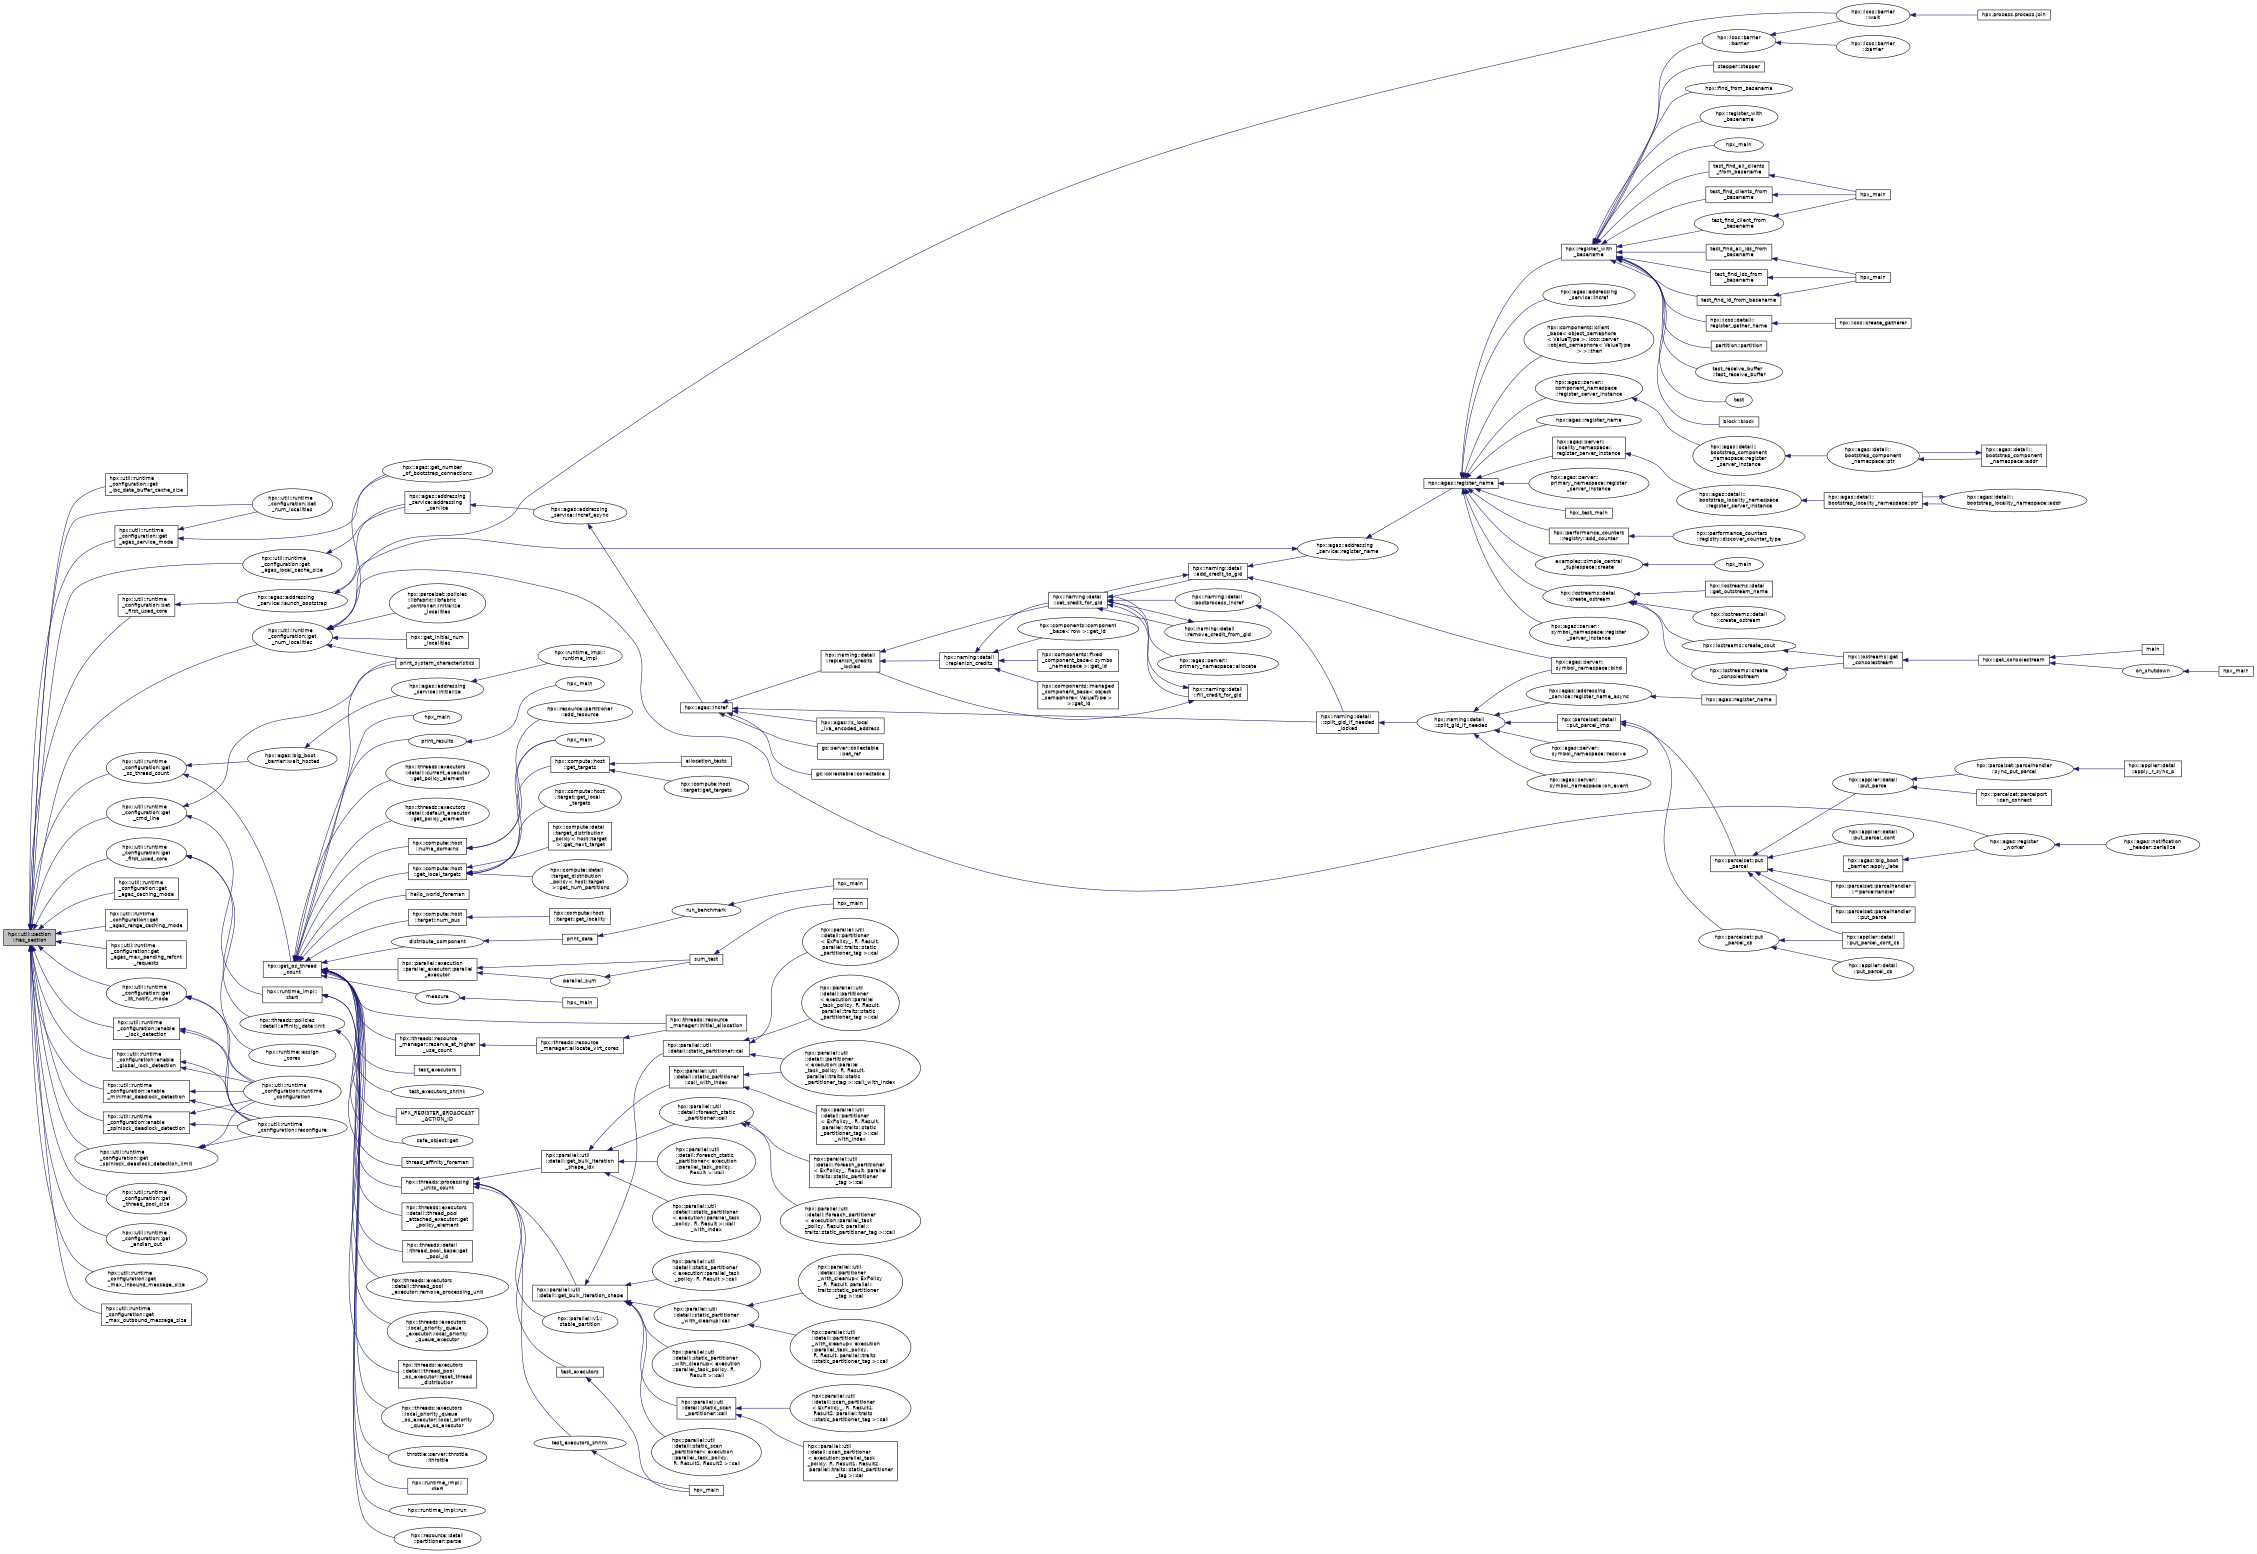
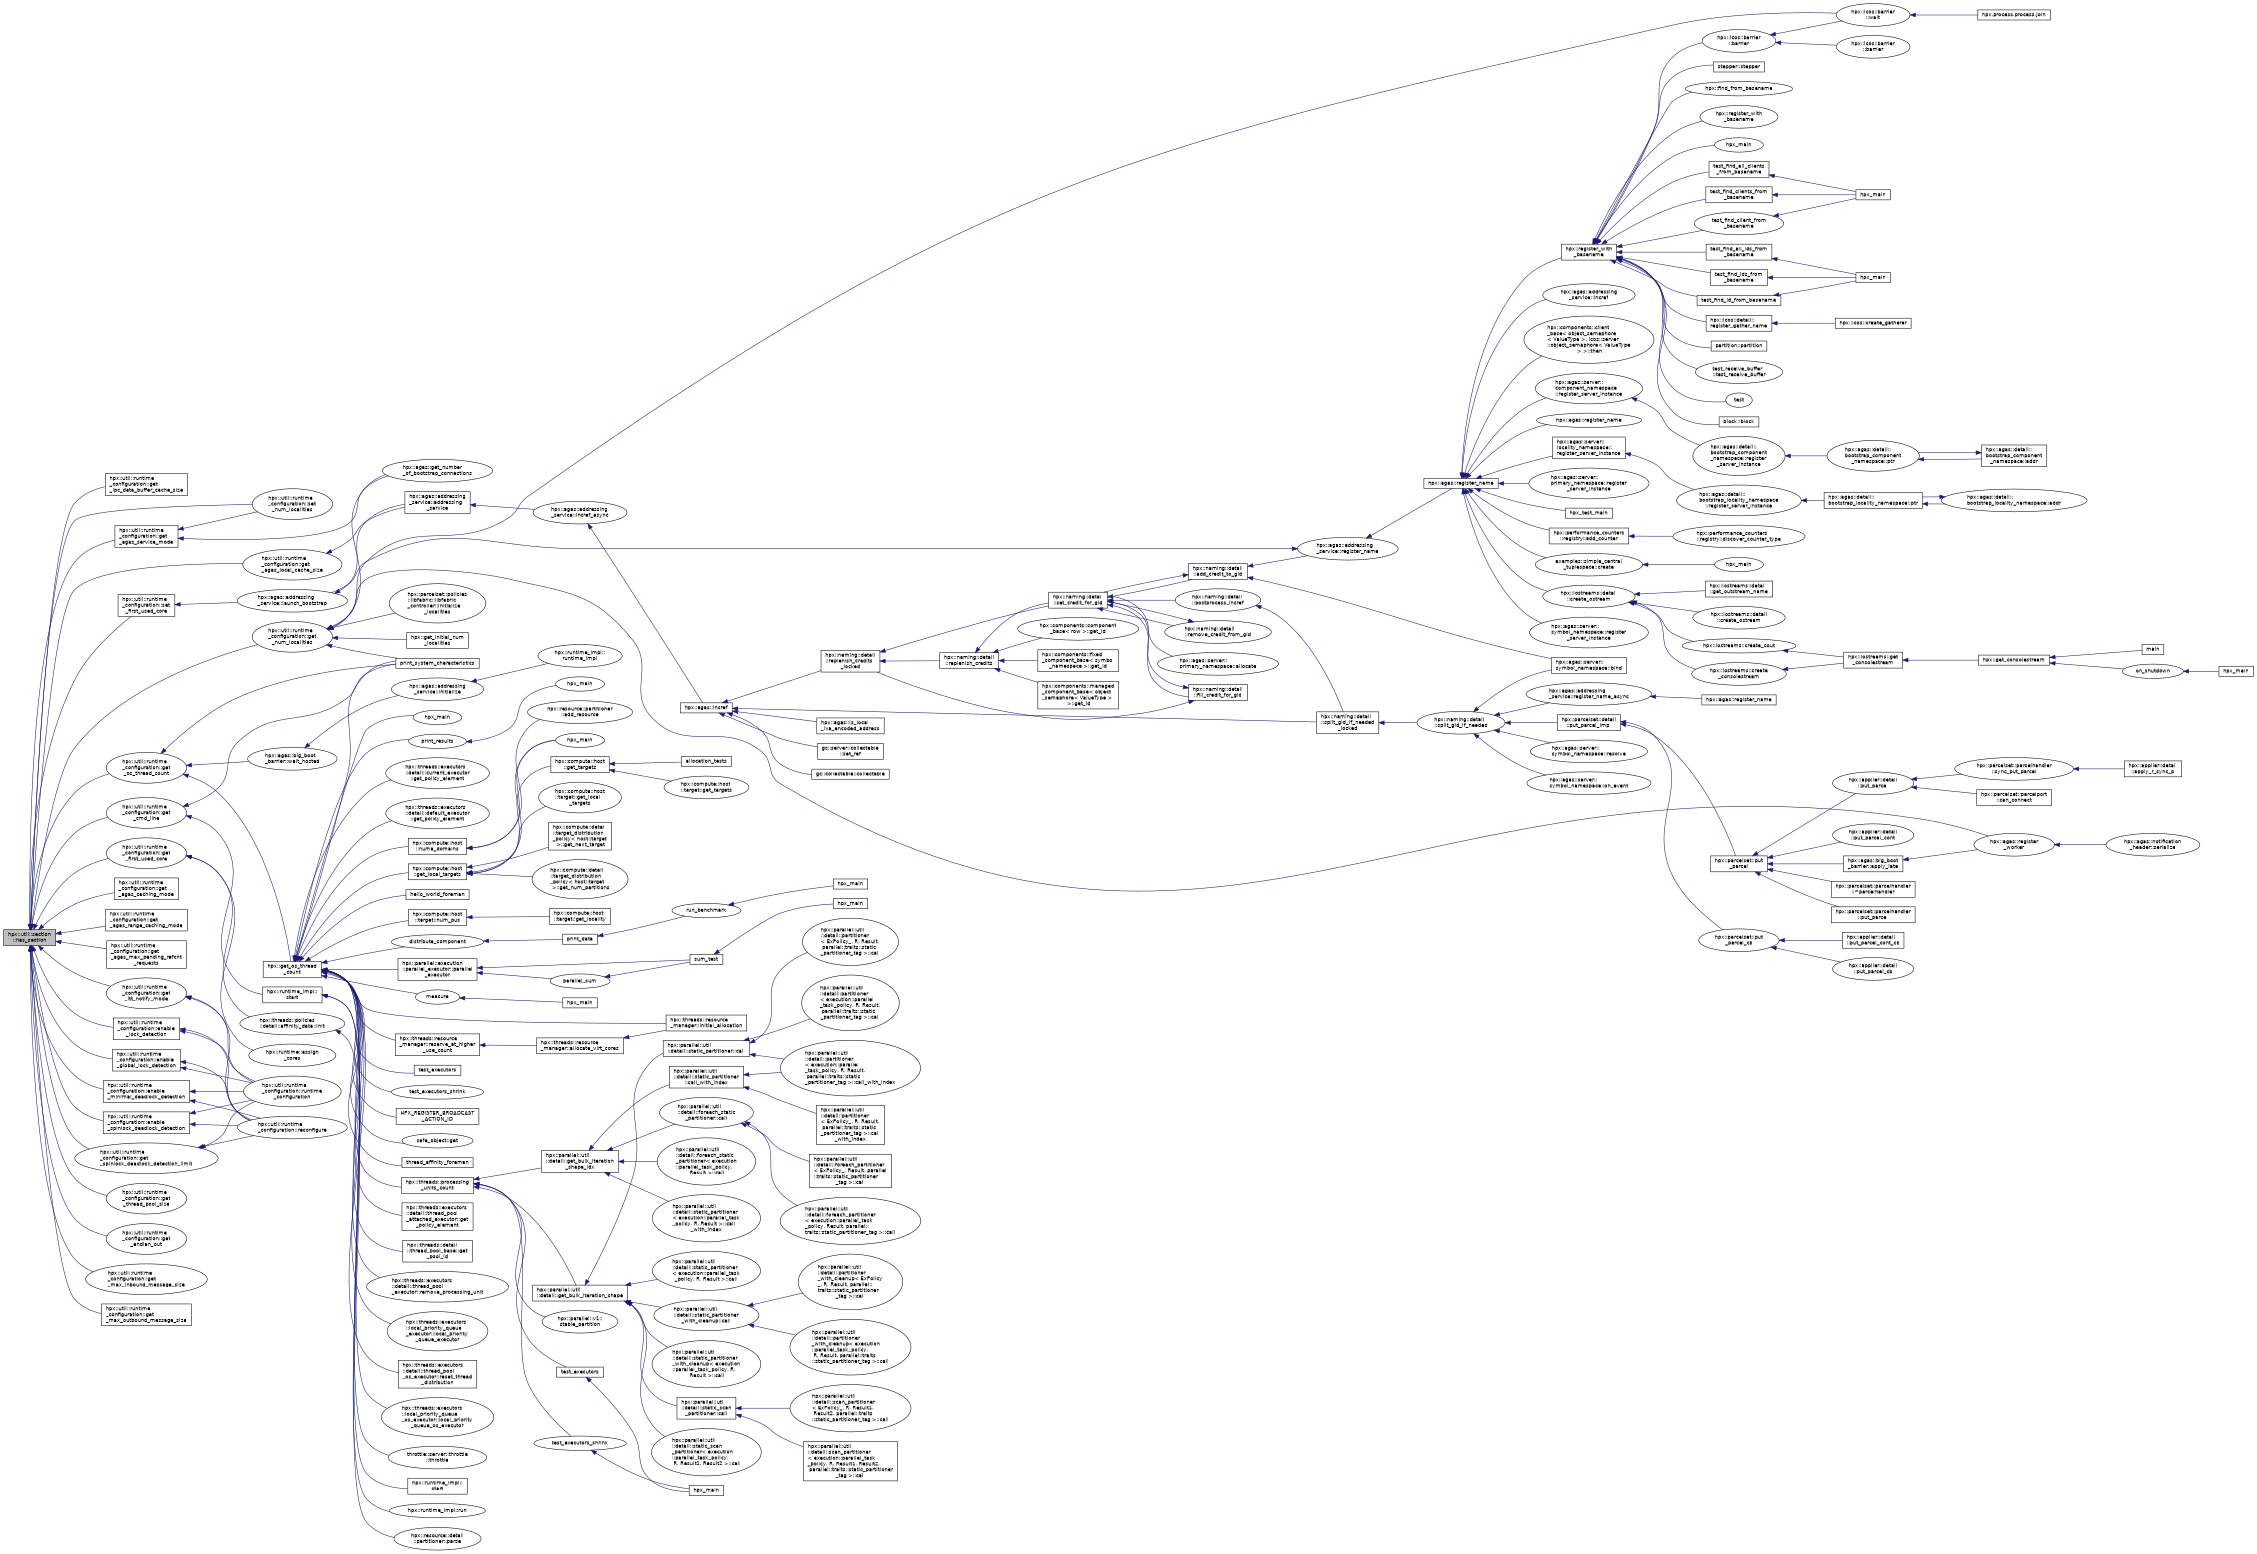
edge "print_system_characteristics" -> "hpx::util::runtime _configuration::get _os_thread_count": added
edge "hpx::applier::detail ::put_parcel_cont_cb" -> "hpx::parcelset::put _parcel": now "hpx::agas::big_boot _barrier::apply_late" -> "hpx::parcelset::put _parcel"
